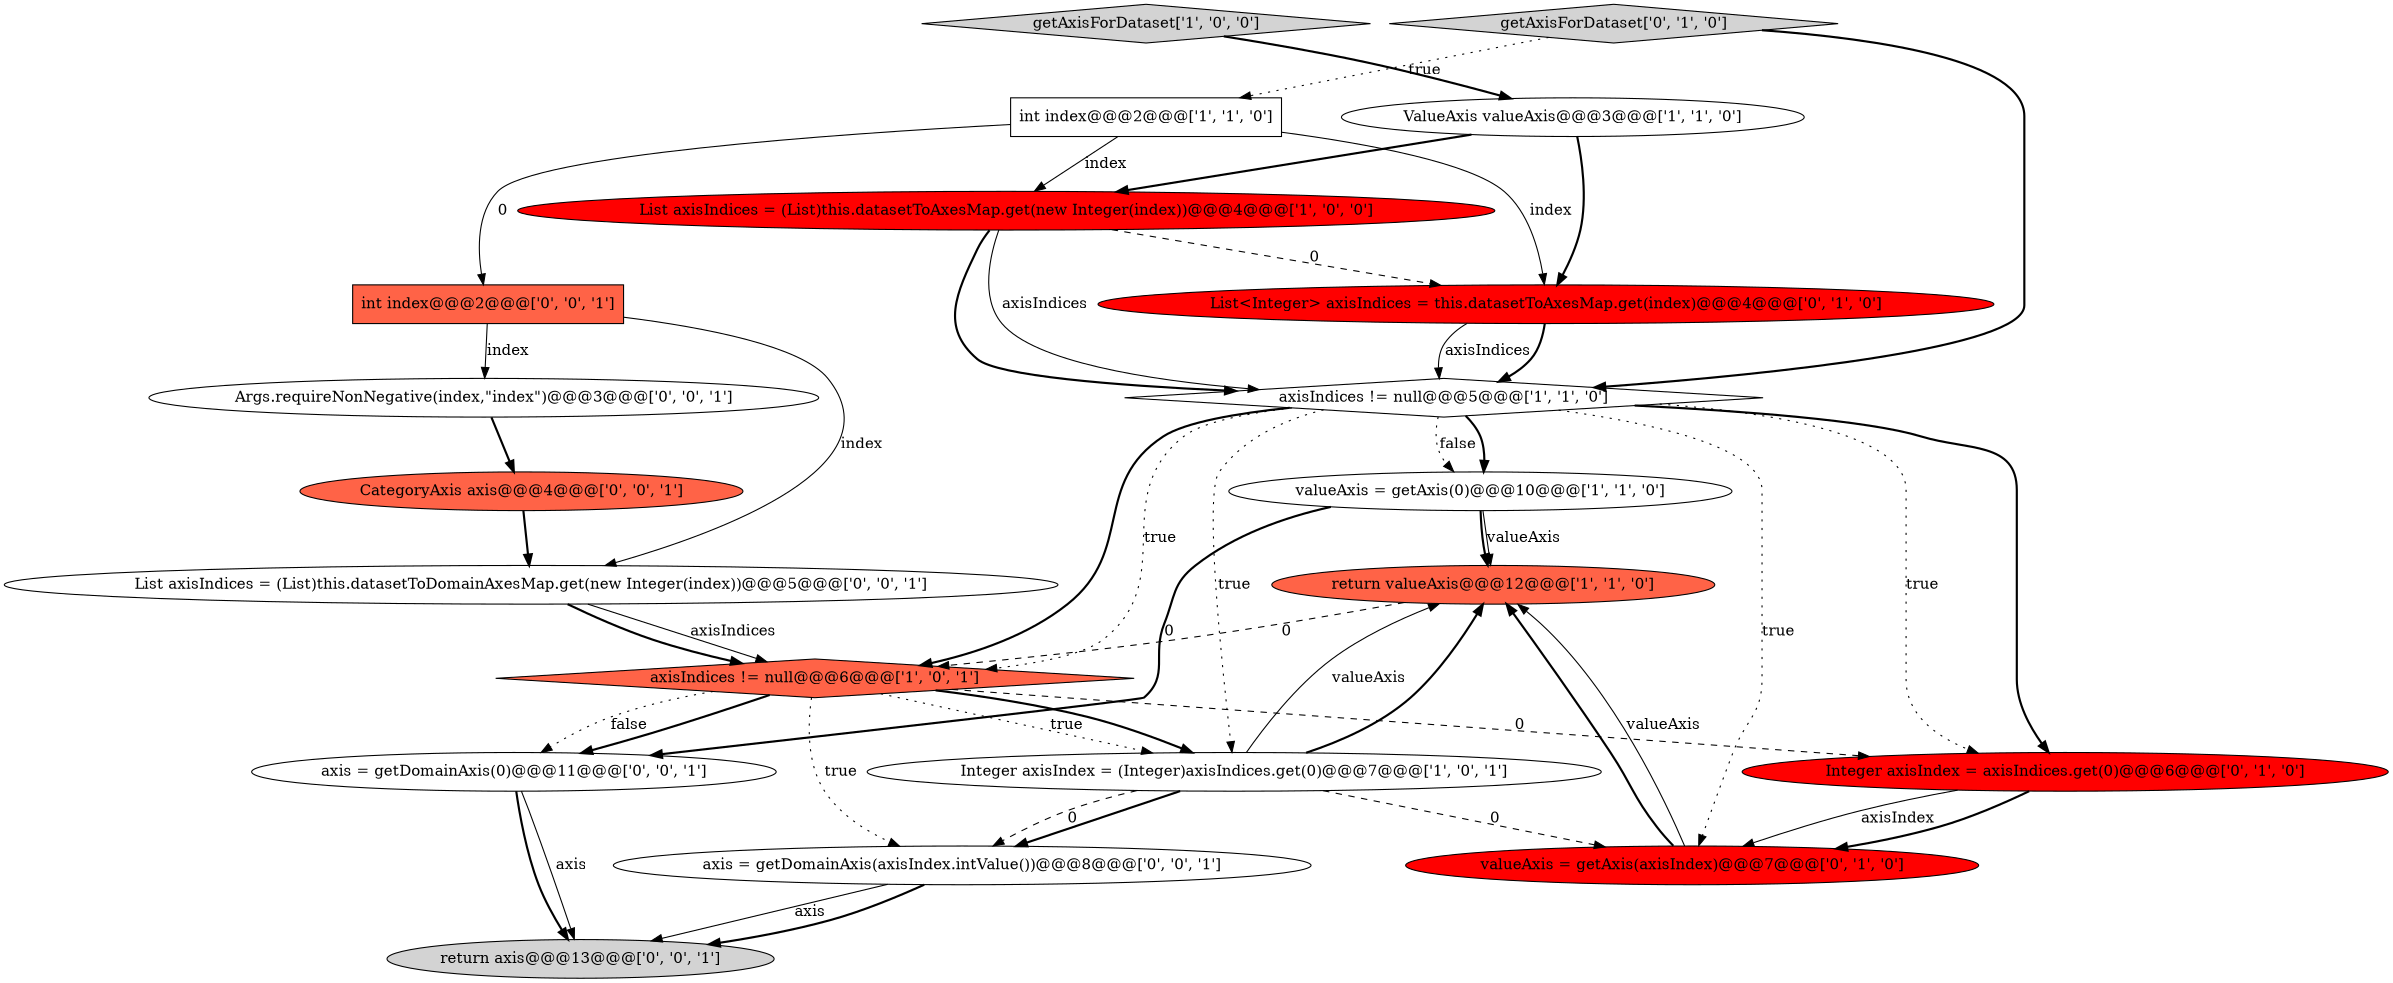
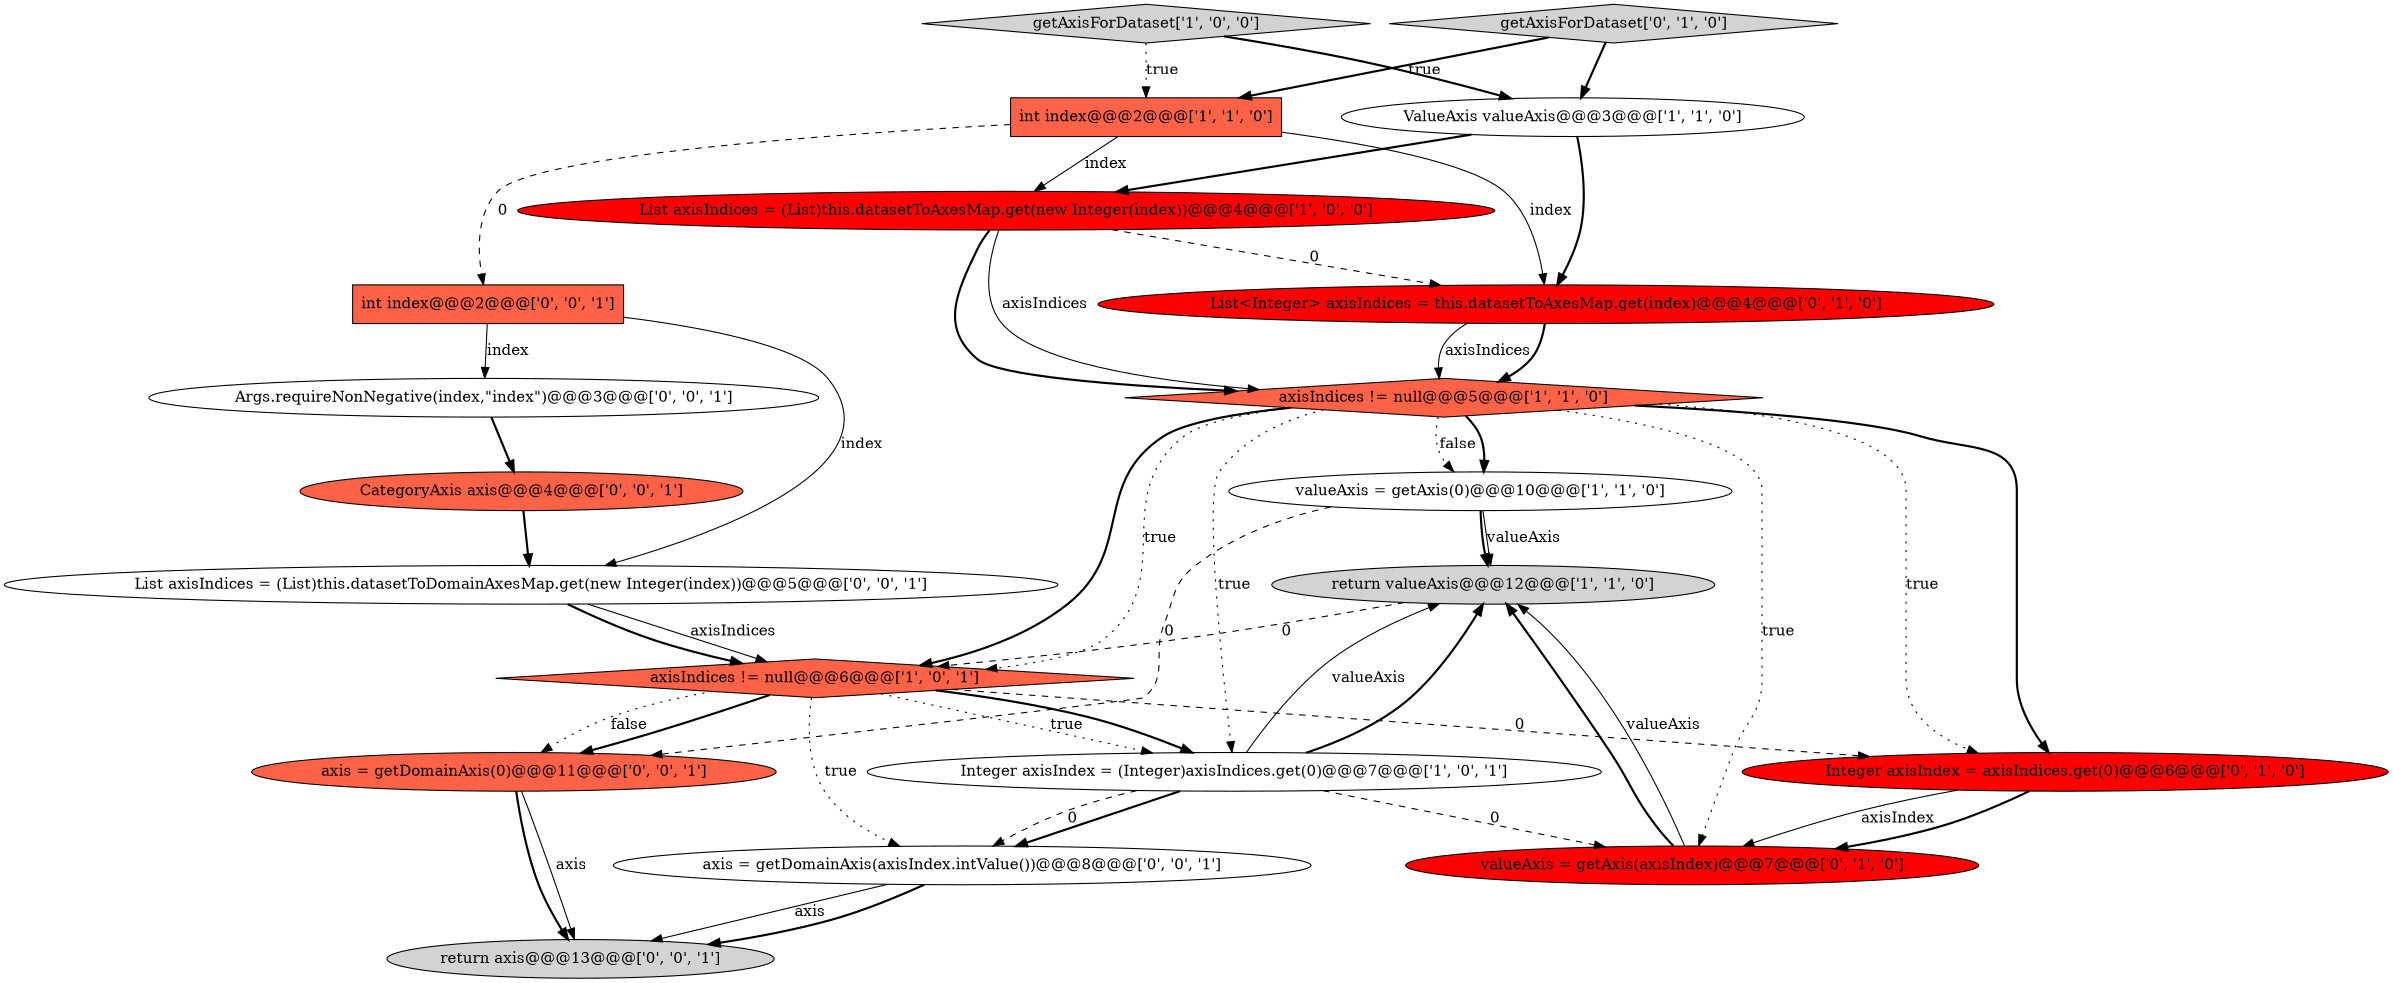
edge "getAxisForDataset['0', '1', '0']" -> "int index@@@2@@@['1', '1', '0']": style dotted -> bold
edge "getAxisForDataset['1', '0', '0']" -> "int index@@@2@@@['1', '1', '0']": added, label "true"
node "int index@@@2@@@['1', '1', '0']": fillcolor white -> tomato
edge "int index@@@2@@@['1', '1', '0']" -> "int index@@@2@@@['0', '0', '1']": style solid -> dashed
edge "getAxisForDataset['0', '1', '0']" -> "axisIndices != null@@@5@@@['1', '1', '0']": now "getAxisForDataset['0', '1', '0']" -> "ValueAxis valueAxis@@@3@@@['1', '1', '0']"
node "axisIndices != null@@@5@@@['1', '1', '0']": fillcolor white -> tomato
node "return valueAxis@@@12@@@['1', '1', '0']": fillcolor tomato -> lightgray
edge "valueAxis = getAxis(0)@@@10@@@['1', '1', '0']" -> "axis = getDomainAxis(0)@@@11@@@['0', '0', '1']": style bold -> dashed
node "axis = getDomainAxis(0)@@@11@@@['0', '0', '1']": fillcolor white -> tomato
